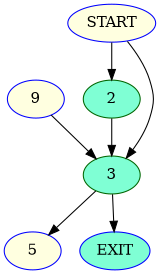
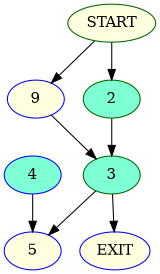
node "START": color blue -> darkgreen
edge "START" -> "3": now "START" -> "9"
node "4": added
node "EXIT": fillcolor aquamarine -> lightyellow
